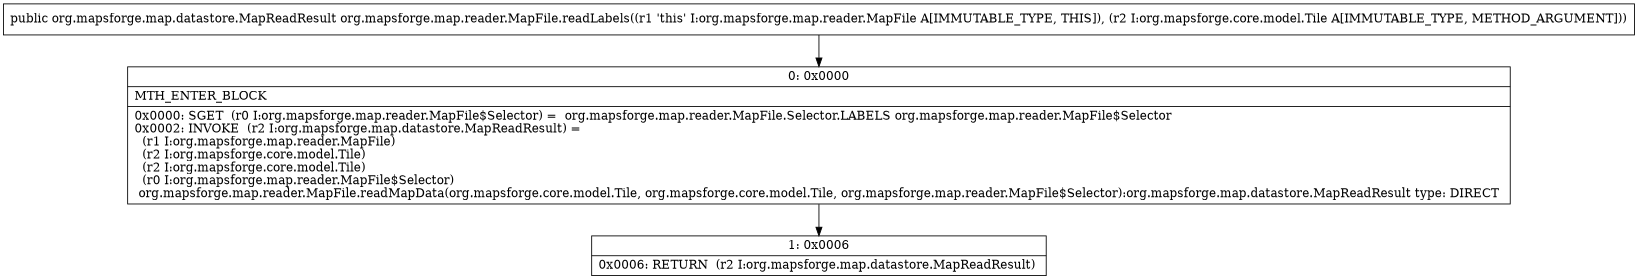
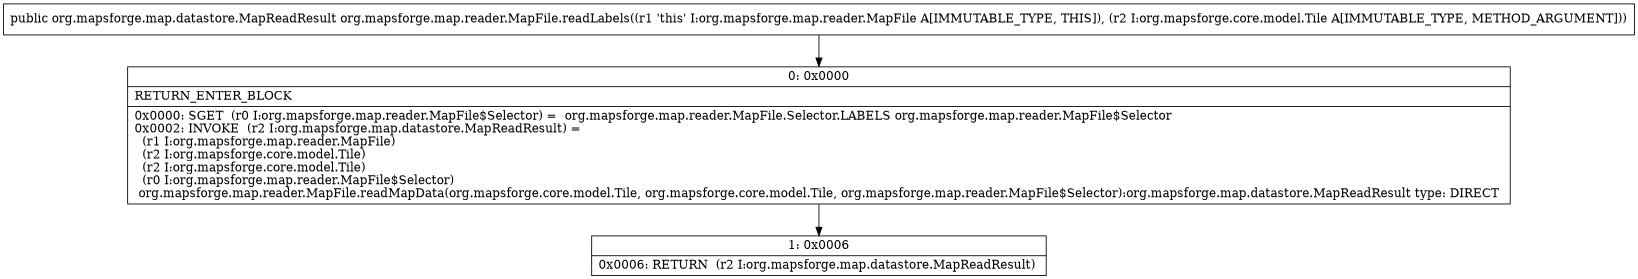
node "0: 0x0000": text "MTH_ENTER_BLOCK" -> "RETURN_ENTER_BLOCK"
